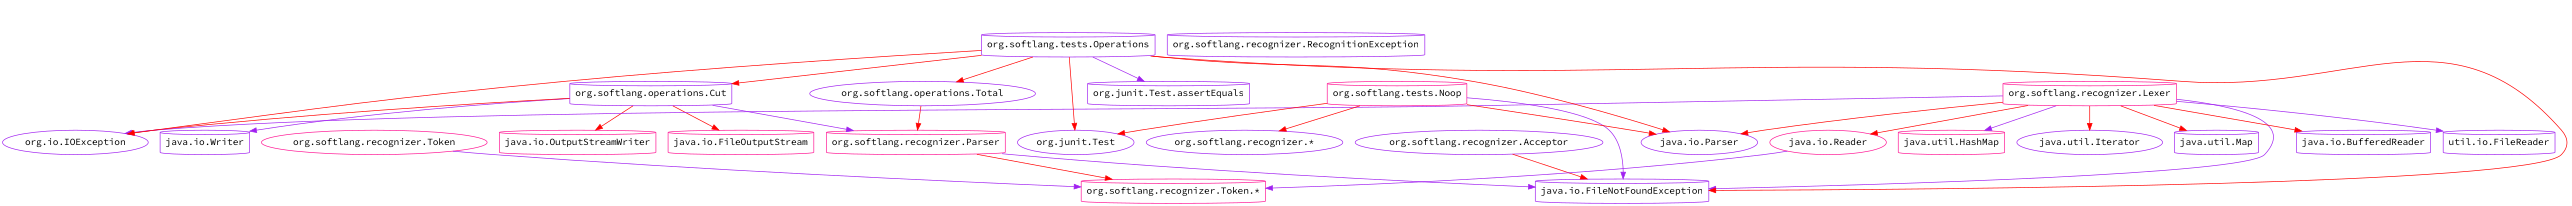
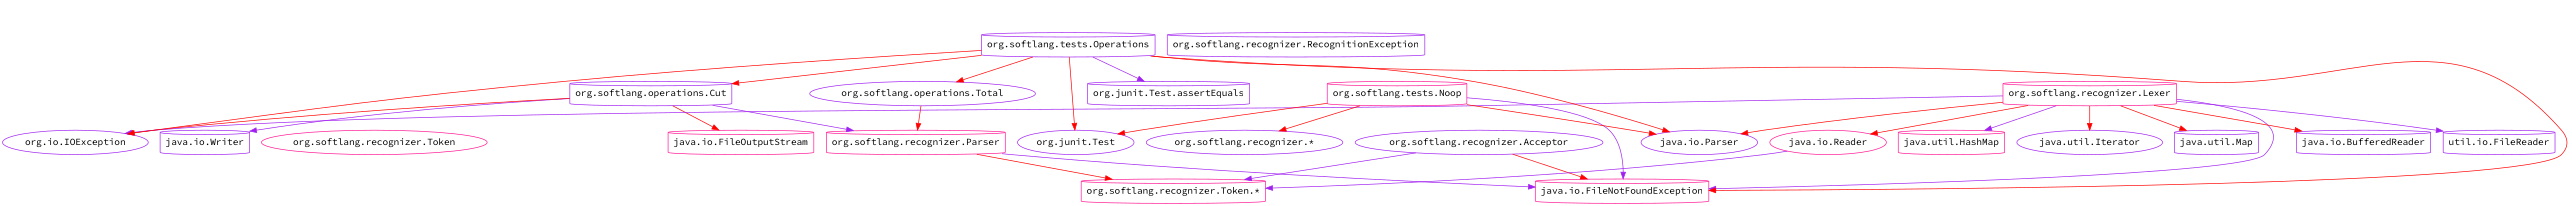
node "java.io.OutputStreamWriter": removed
edge "org.softlang.recognizer.Token" -> "org.softlang.recognizer.Token.*": now "org.softlang.recognizer.Acceptor" -> "org.softlang.recognizer.Token.*"
node "java.io.FileNotFoundException": color purple -> deeppink
